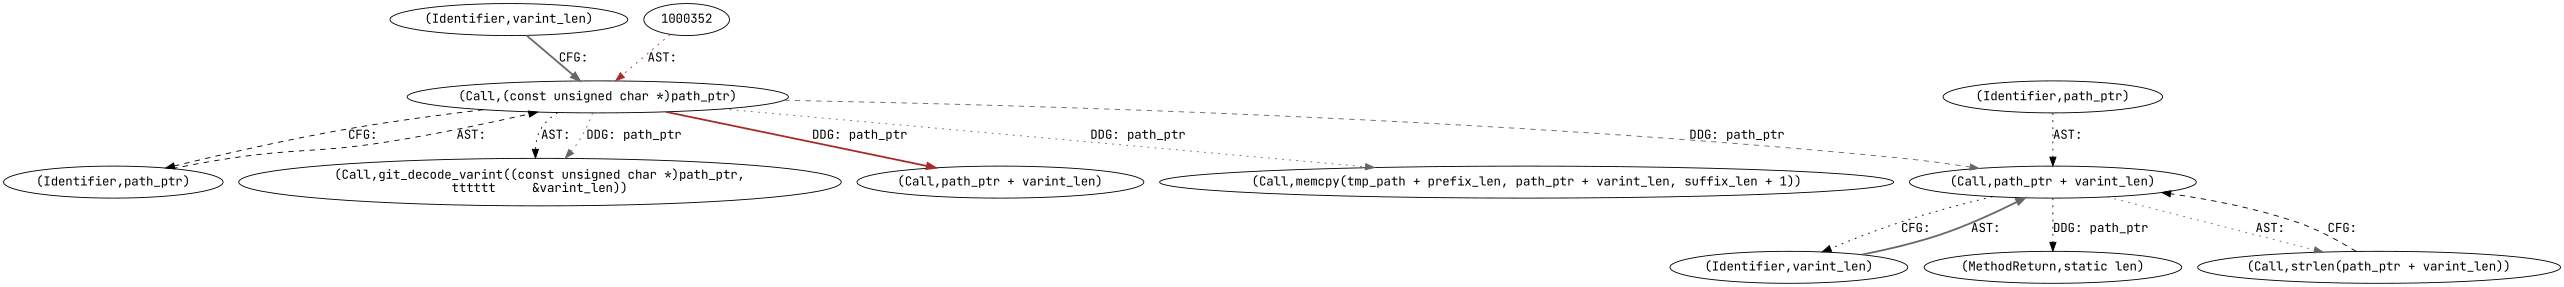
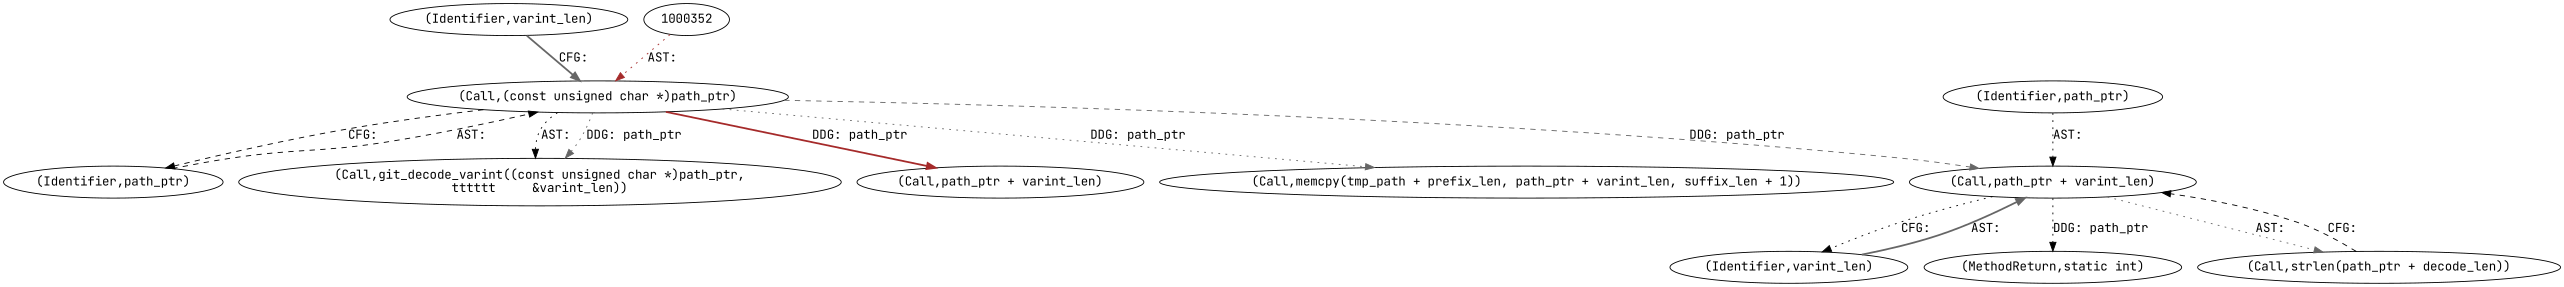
node "(MethodReturn,static len)": label "(MethodReturn,static len)" -> "(MethodReturn,static int)"
node "(Call,strlen(path_ptr + varint_len))": label "(Call,strlen(path_ptr + varint_len))" -> "(Call,strlen(path_ptr + decode_len))"
